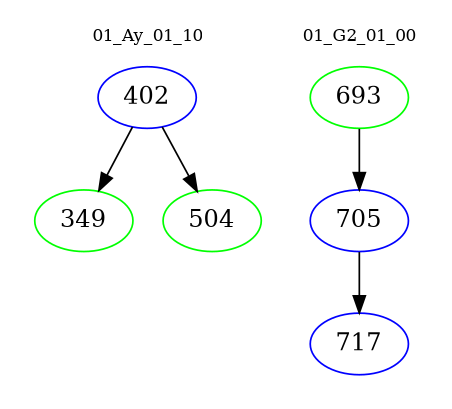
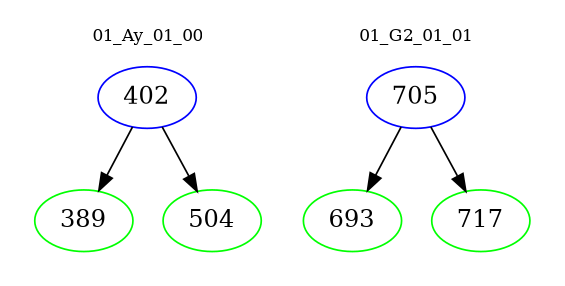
cluster "01_Ay_01_10": label "01_Ay_01_10" -> "01_Ay_01_00"
cluster "01_G2_01_00": label "01_G2_01_00" -> "01_G2_01_01"
edge "693" -> "705": reversed
node "349": label "349" -> "389"
node "717": color blue -> green
